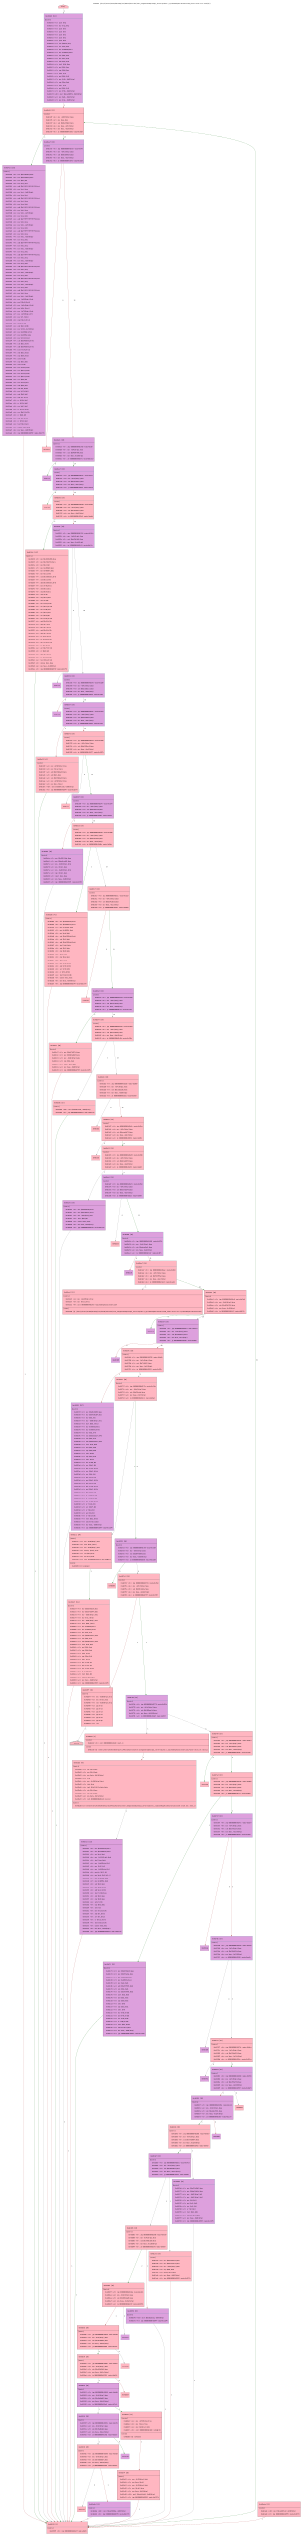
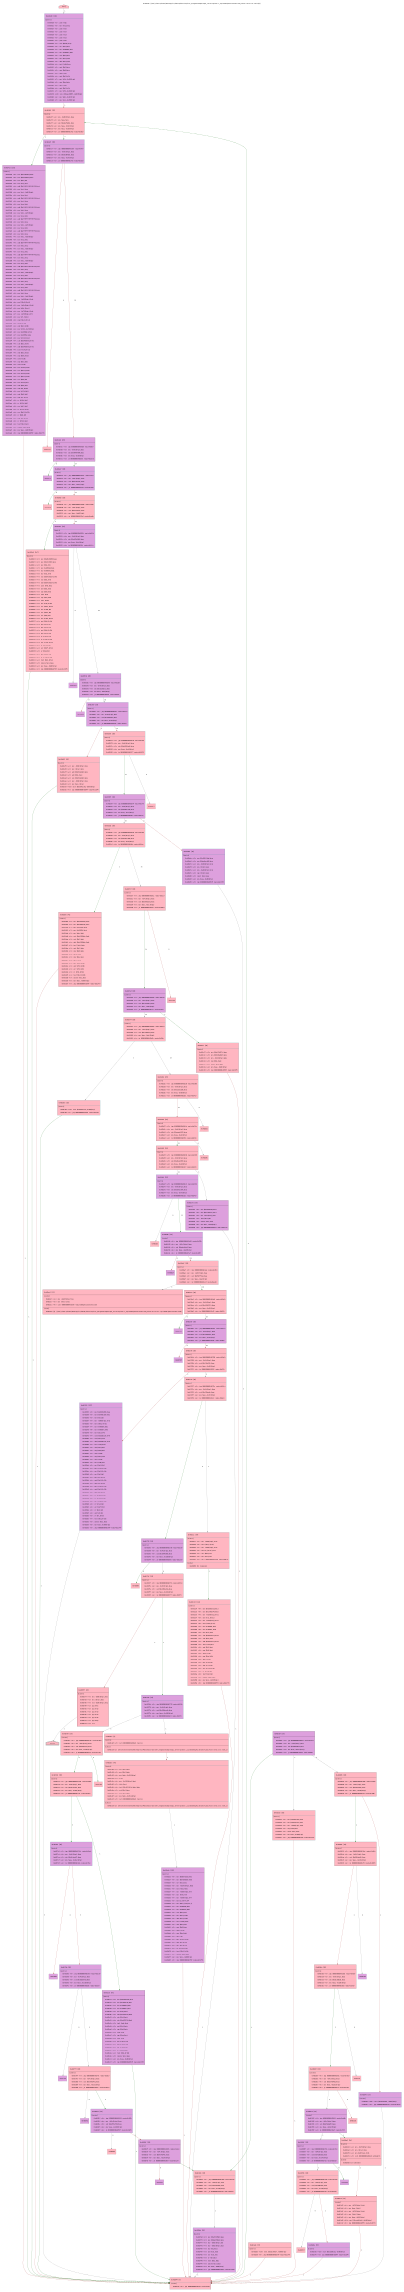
edge "0x40184b [28]" -> "0x401867 [28]": reversed
